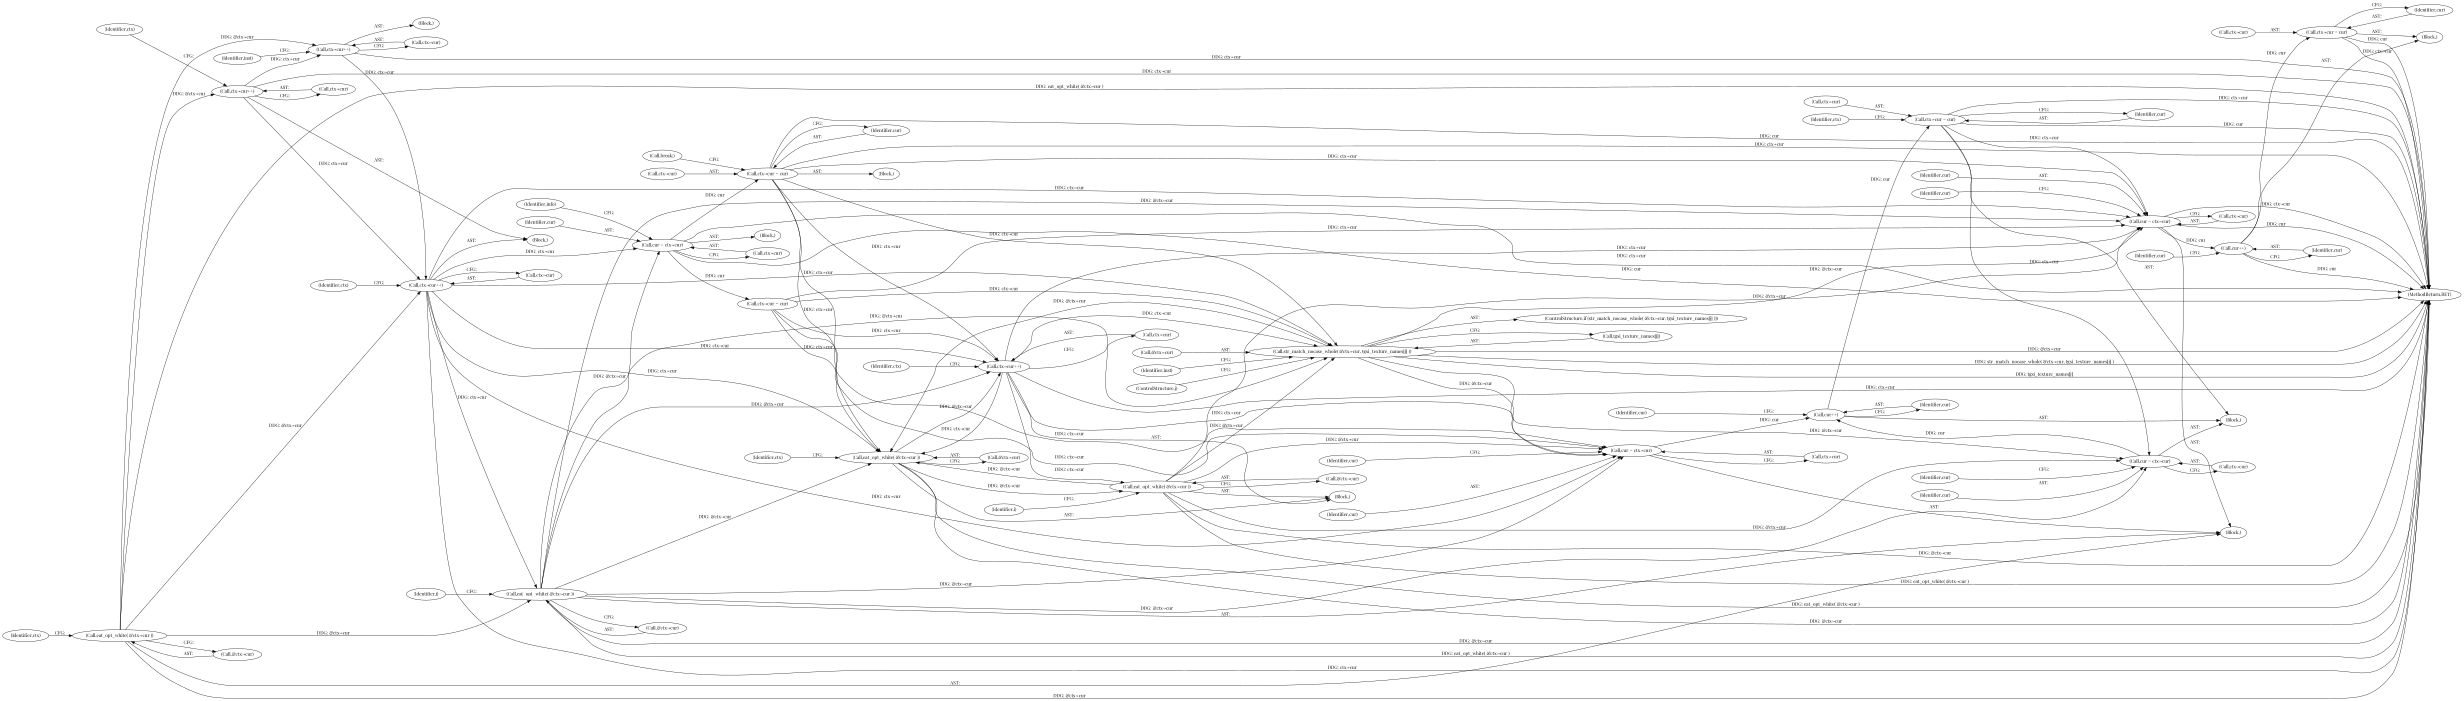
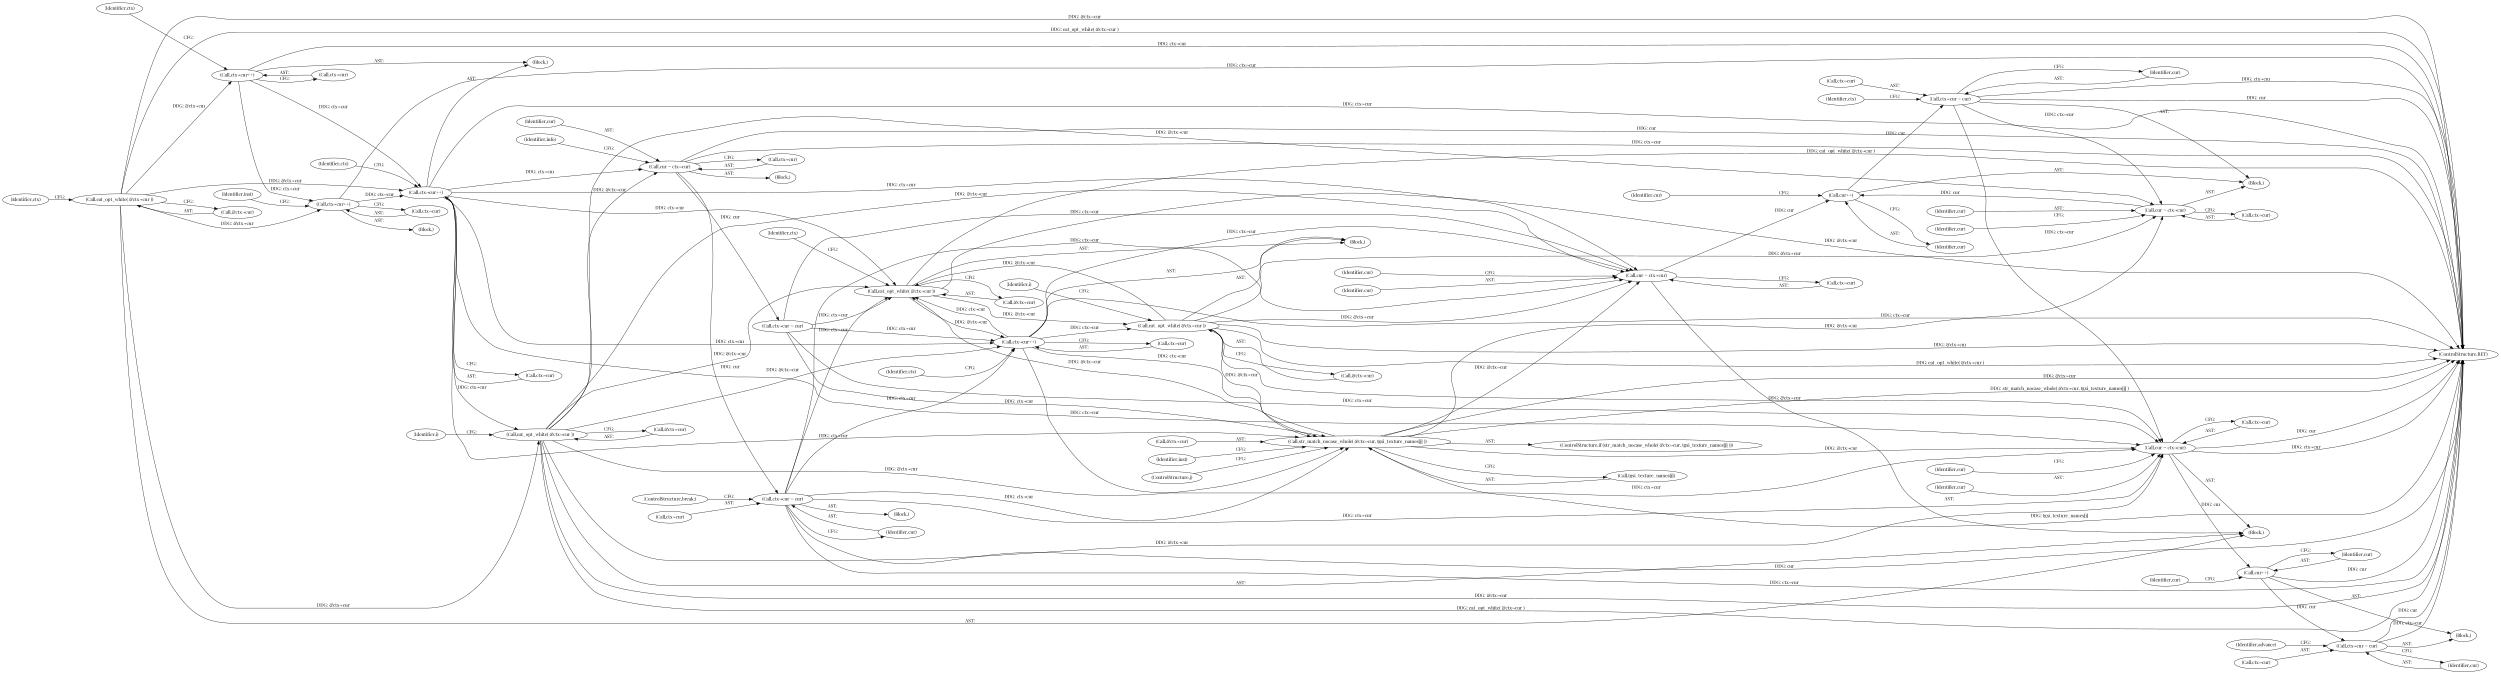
node "(Call,break;)": label "(Call,break;)" -> "(ControlStructure,break;)"
node "(MethodReturn,RET)": label "(MethodReturn,RET)" -> "(ControlStructure,RET)"
node "(Identifier,advance)": added
